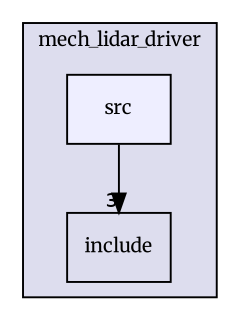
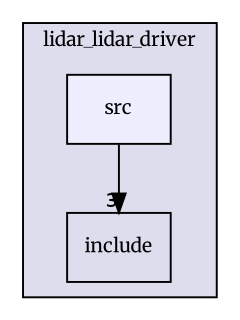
cluster "mech_lidar_driver": label "mech_lidar_driver" -> "lidar_lidar_driver"
